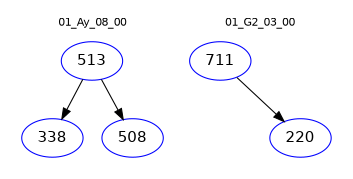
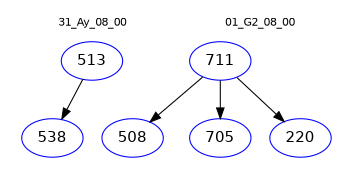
cluster "01_Ay_08_00": label "01_Ay_08_00" -> "31_Ay_08_00"
cluster "01_G2_03_00": label "01_G2_03_00" -> "01_G2_08_00"
edge "513" -> "508": now "711" -> "508"
node "338": label "338" -> "538"
node "705": added
